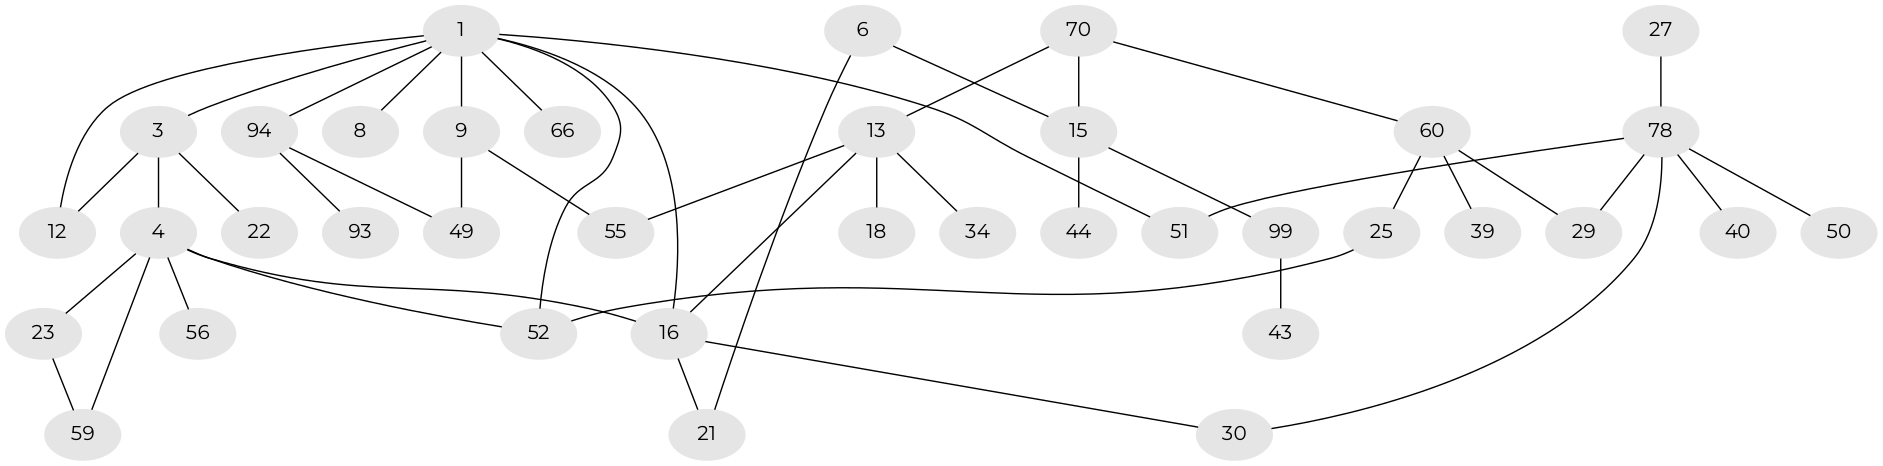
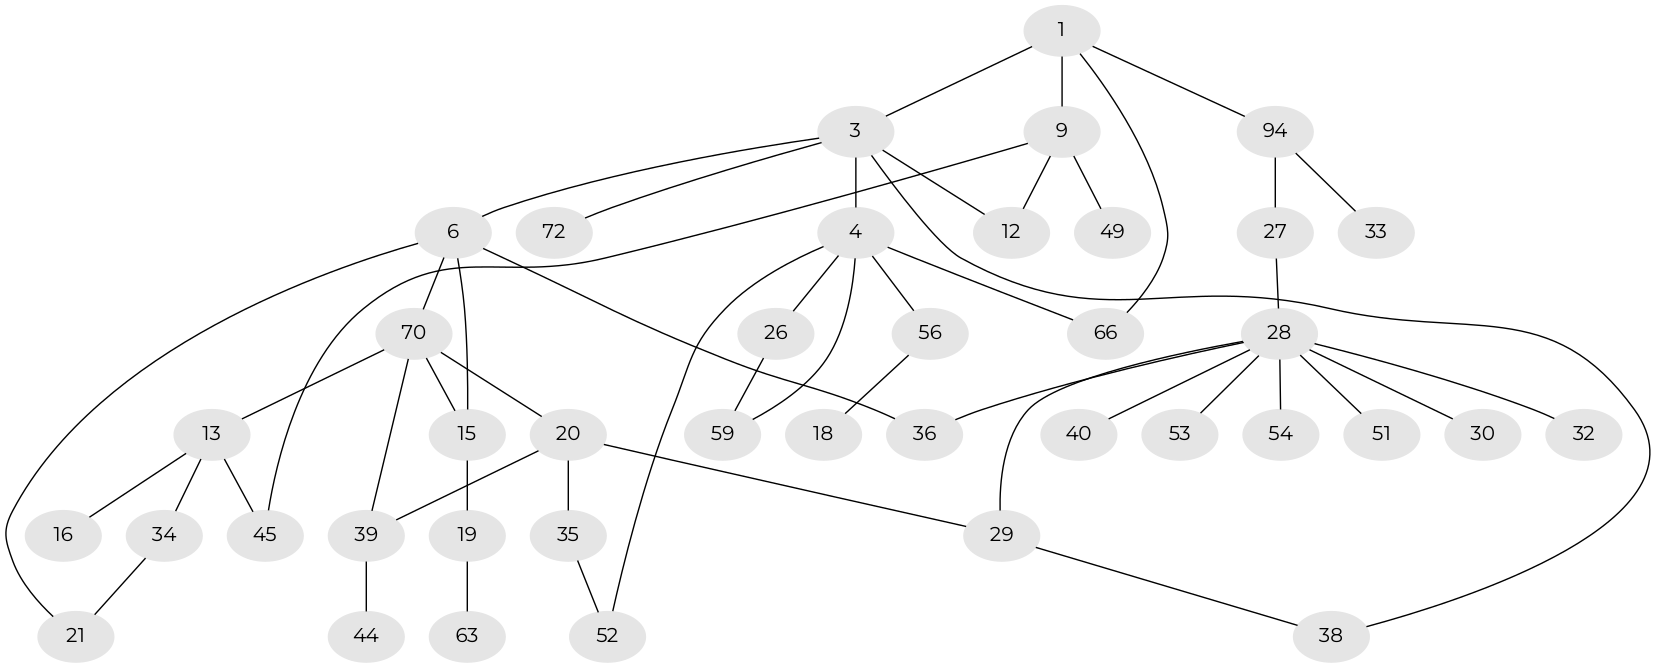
edge "1" -- "12": now "9" -- "12"
edge "1" -- "51": removed
edge "1" -- "16": removed
node "8": removed
node "60": label "60" -> "20"
node "78": label "78" -> "28"
edge "1" -- "52": removed
edge "3" -- "6": added
edge "15" -- "44": now "39" -- "44"
edge "94" -- "49": now "94" -- "27"
edge "13" -- "18": now "56" -- "18"
node "22": label "22" -> "72"
node "93": label "93" -> "33"
node "55": label "55" -> "45"
node "99": label "99" -> "19"
node "25": label "25" -> "35"
node "50": label "50" -> "53"
edge "6" -- "70": added
edge "4" -- "16": now "4" -- "66"
node "23": label "23" -> "26"
node "43": label "43" -> "63"
edge "16" -- "21": now "34" -- "21"
edge "16" -- "30": removed
edge "70" -- "39": added
node "36": added
node "54": added
node "32": added
node "38": added
